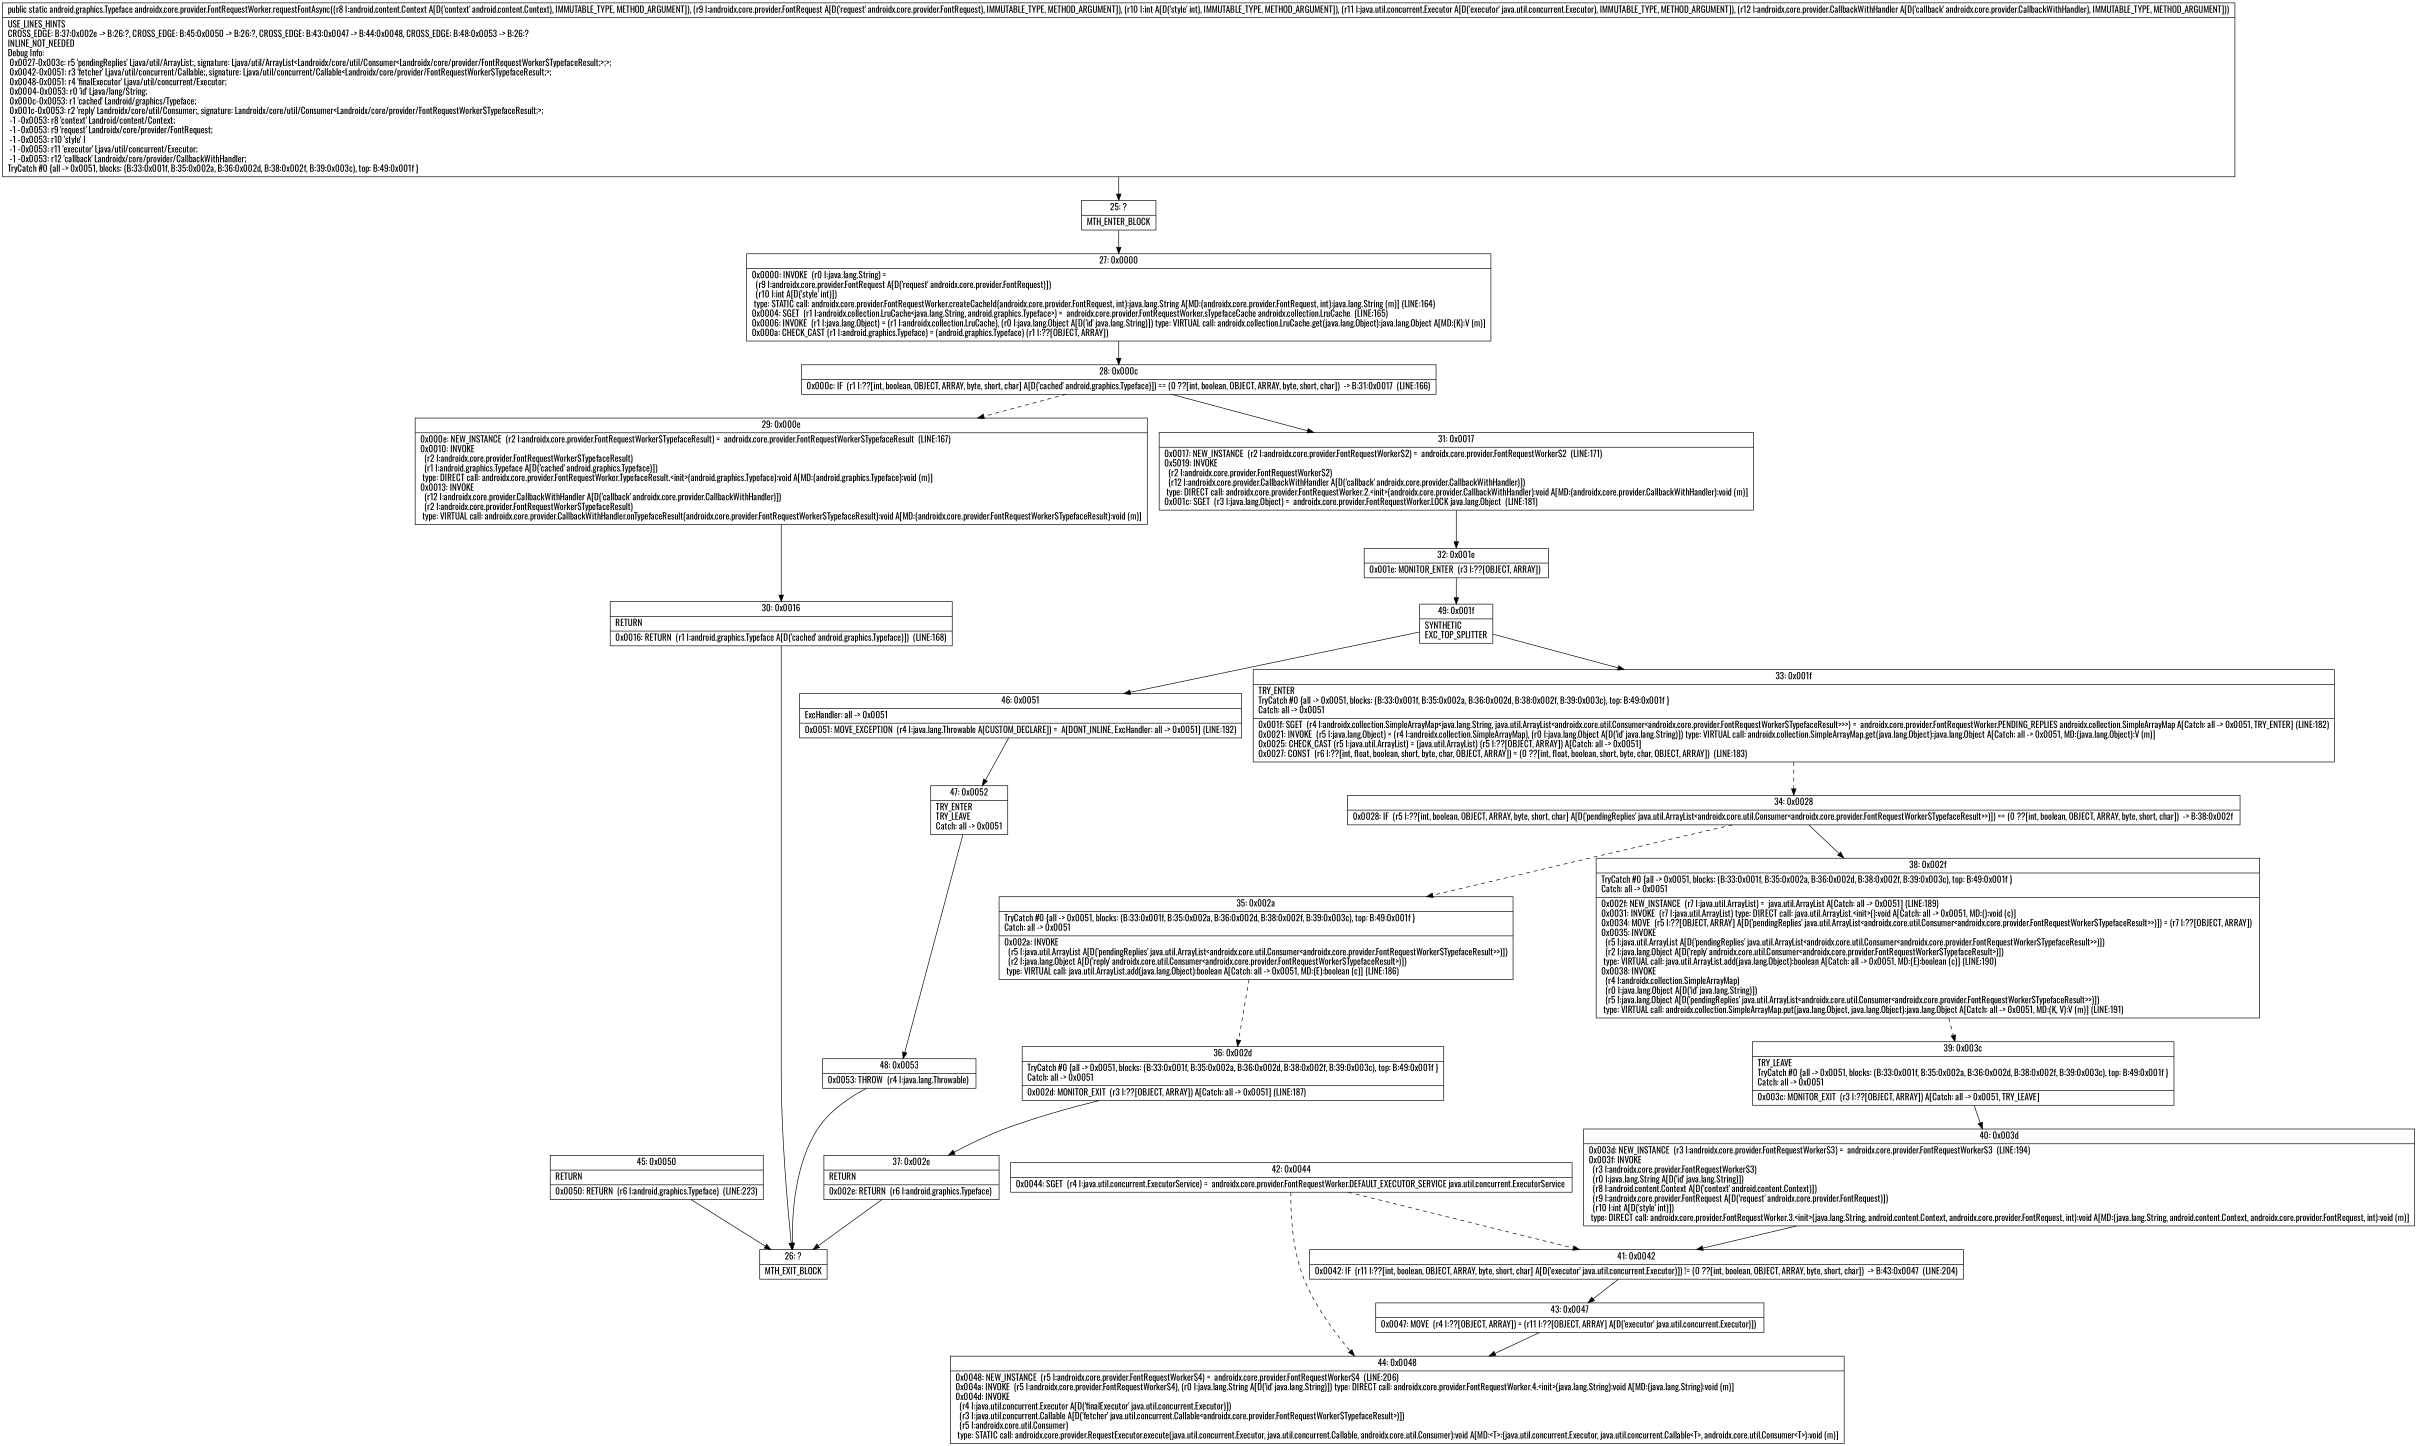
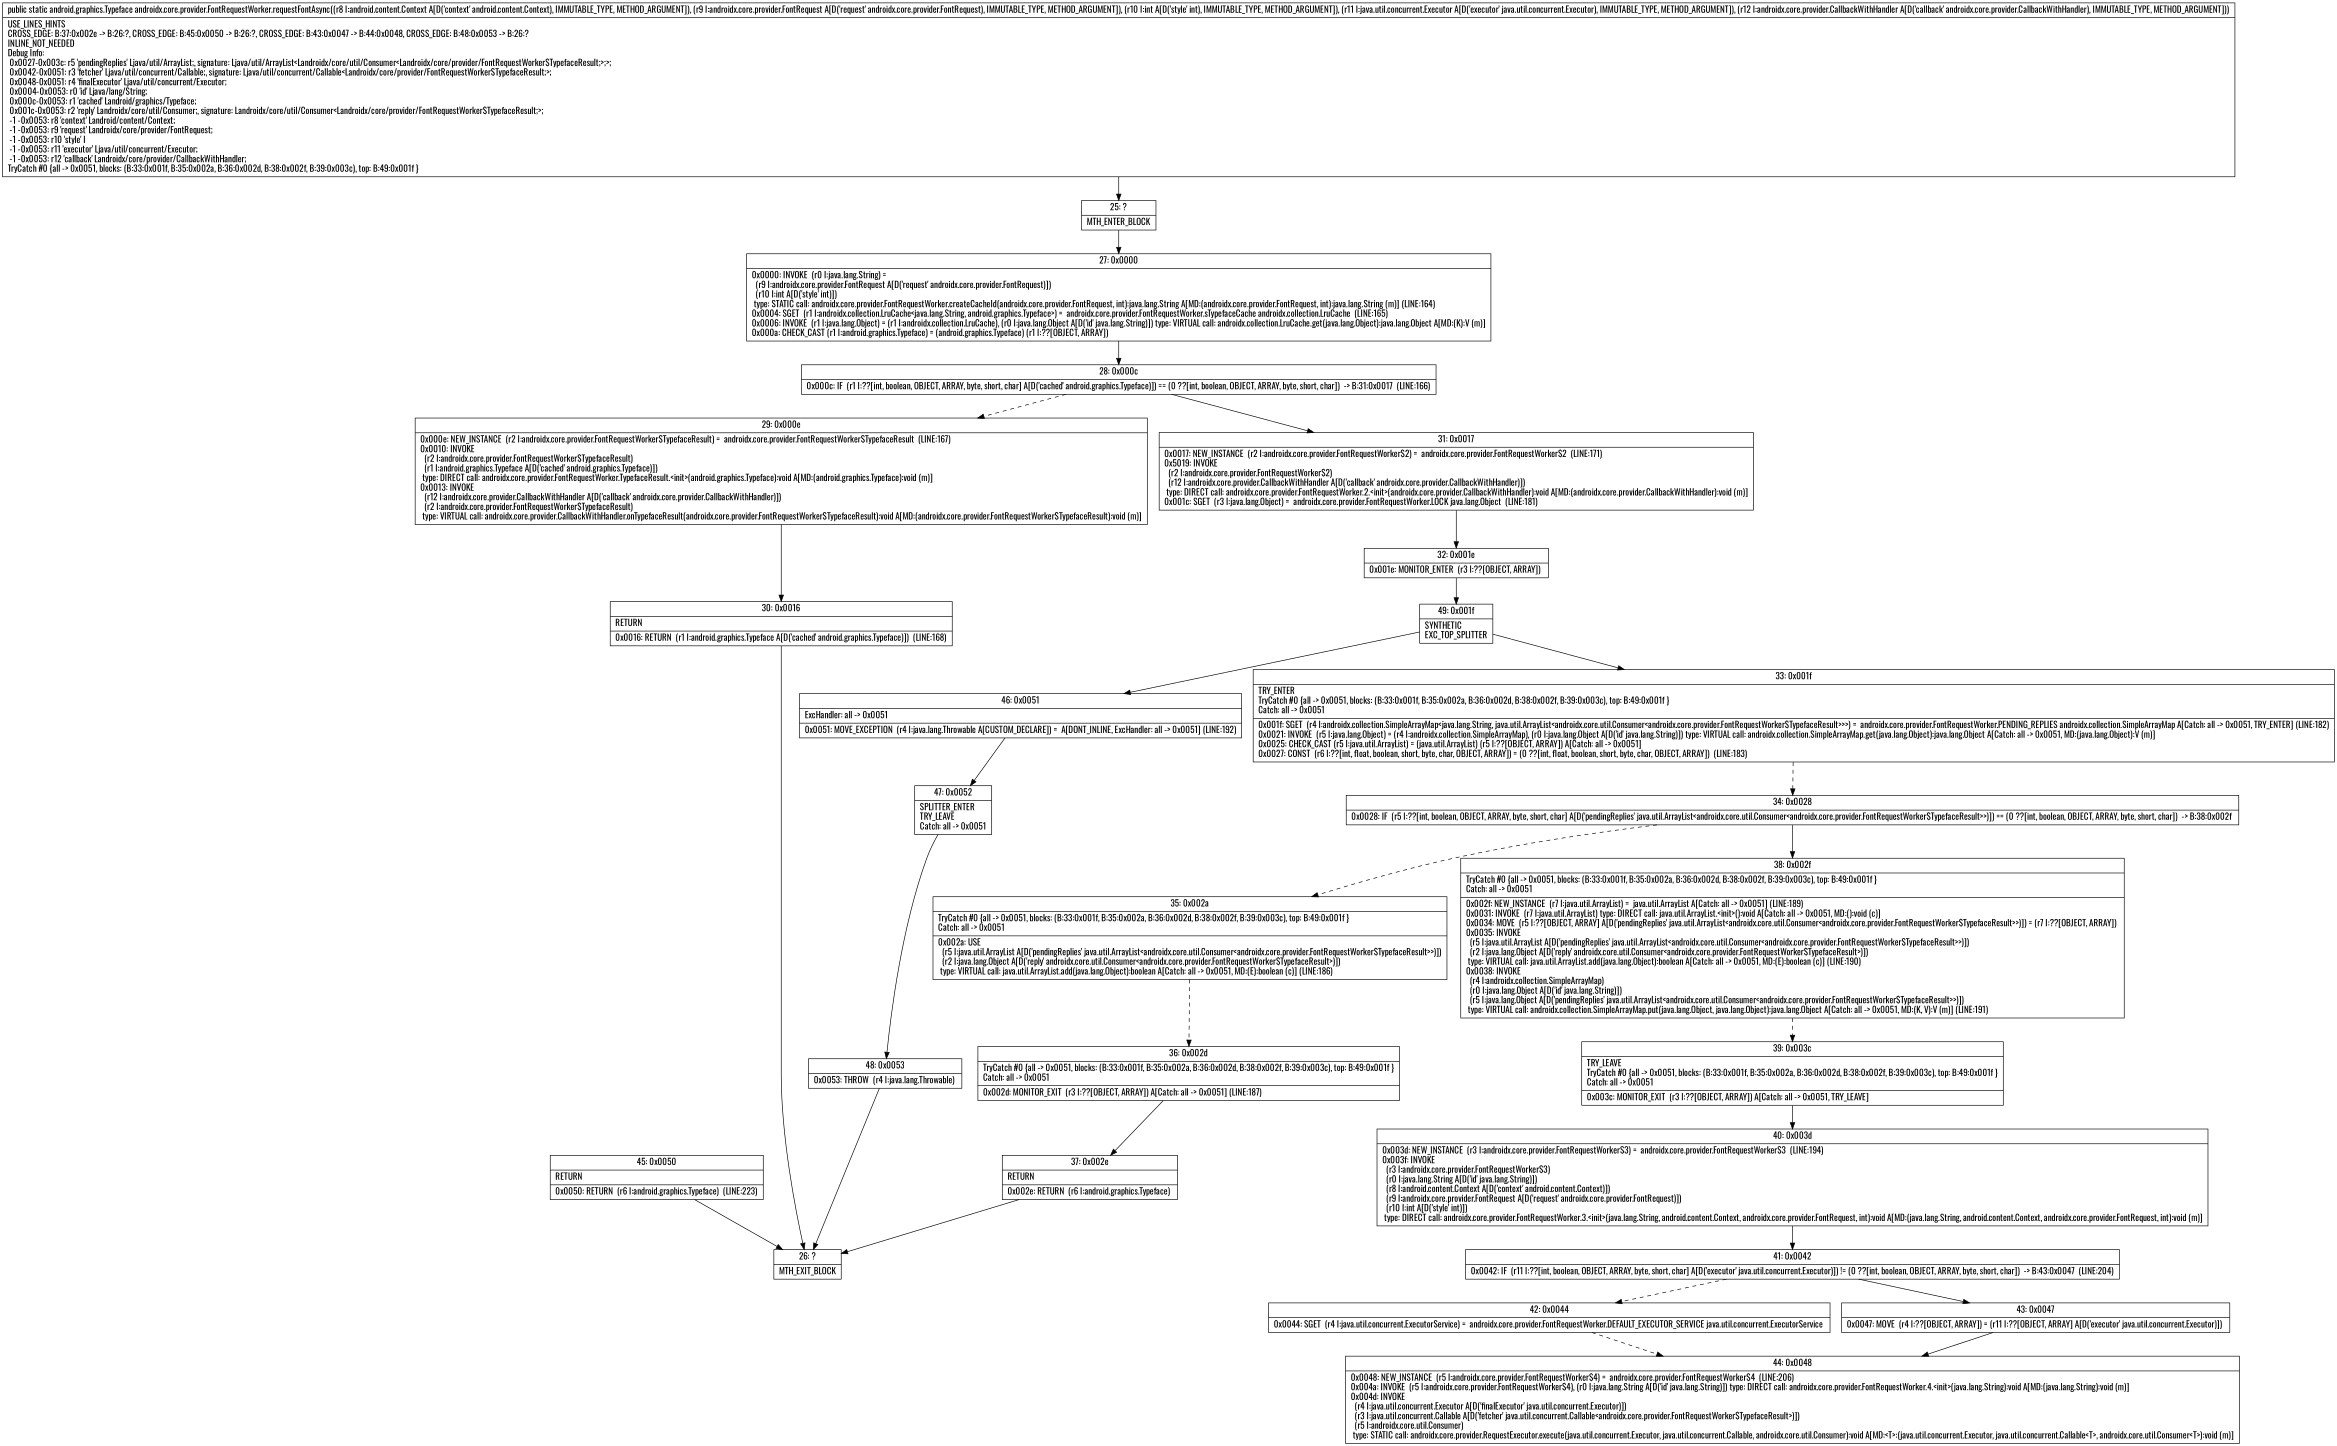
node "47: 0x0052": text "TRY_ENTER" -> "SPLITTER_ENTER"
node "35: 0x002a": text "0x002a: INVOKE" -> "0x002a: USE"
edge "42: 0x0044" -> "41: 0x0042": reversed
